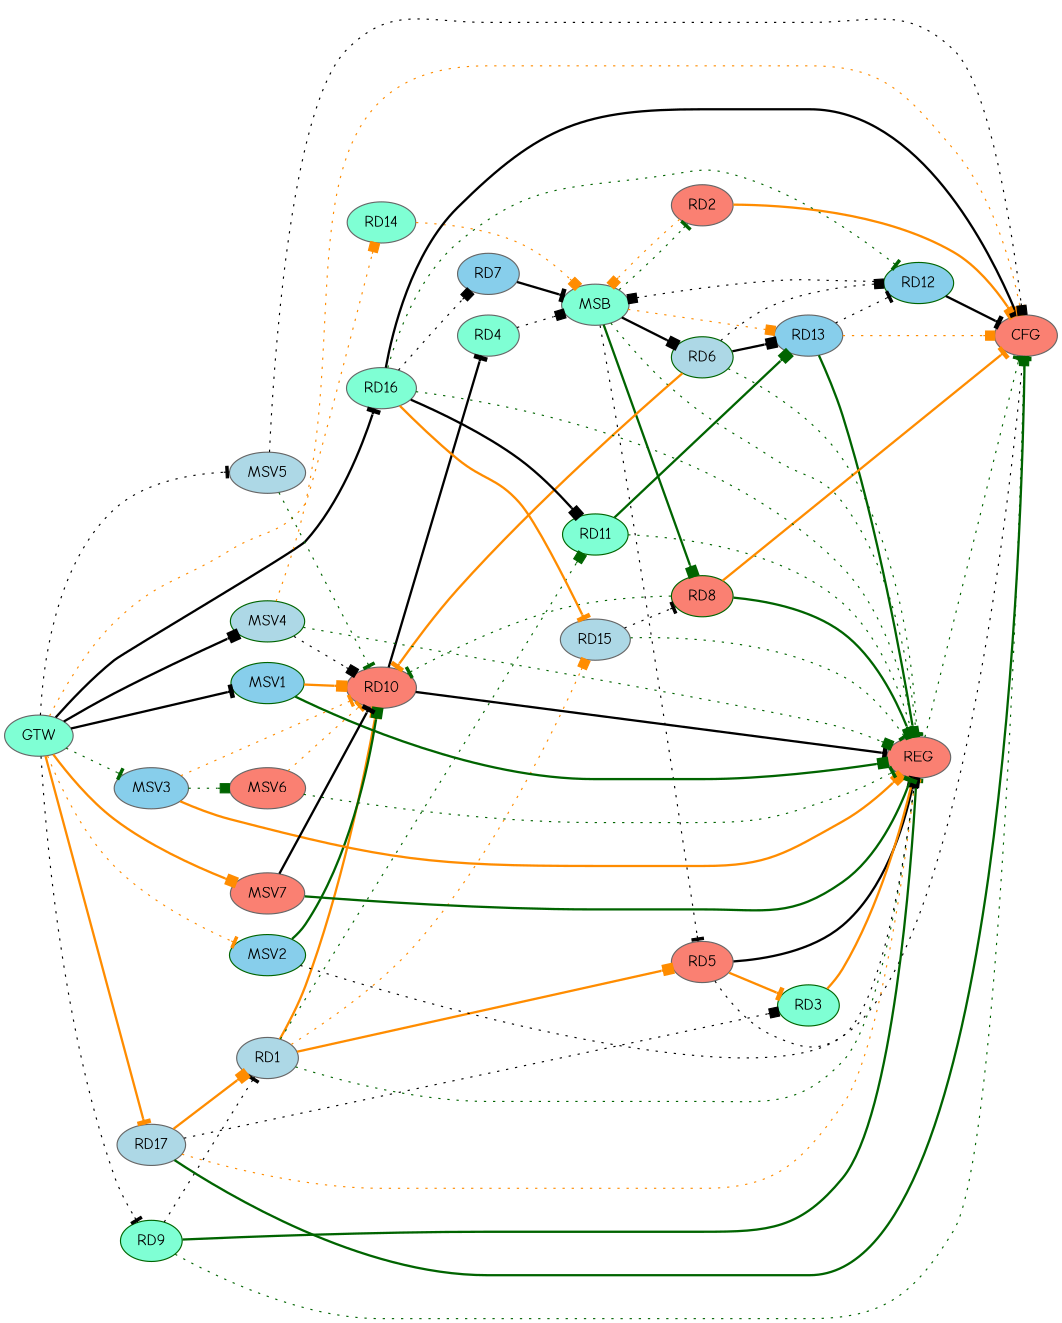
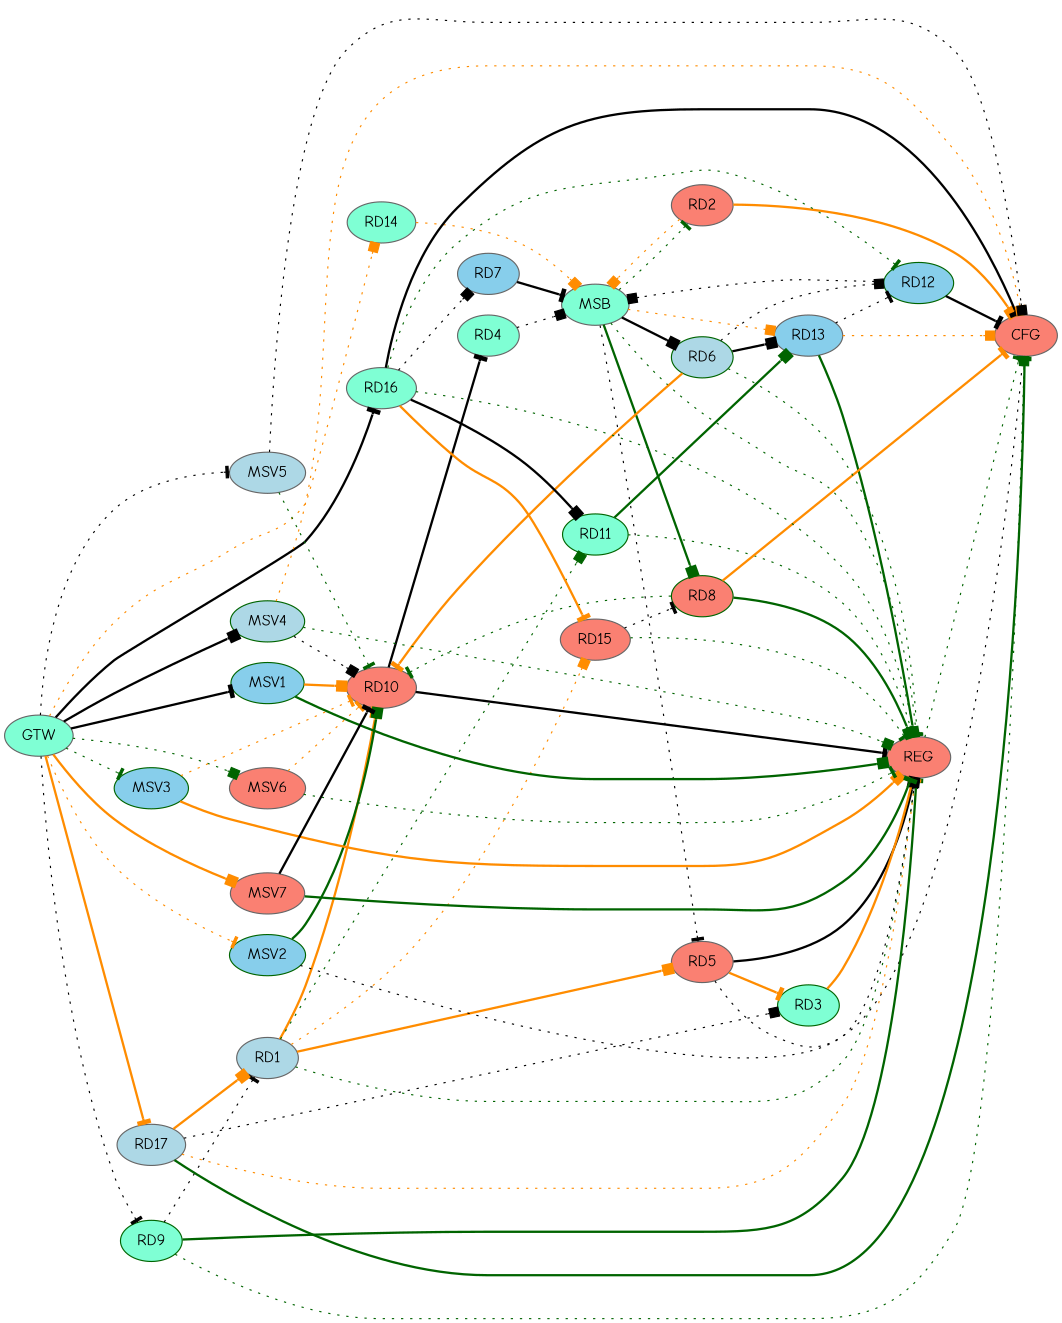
node "RD15": fillcolor lightblue -> salmon
node "MSV3": color gray40 -> darkgreen
edge "MSV3" -> "MSV6": now "GTW" -> "MSV6"
